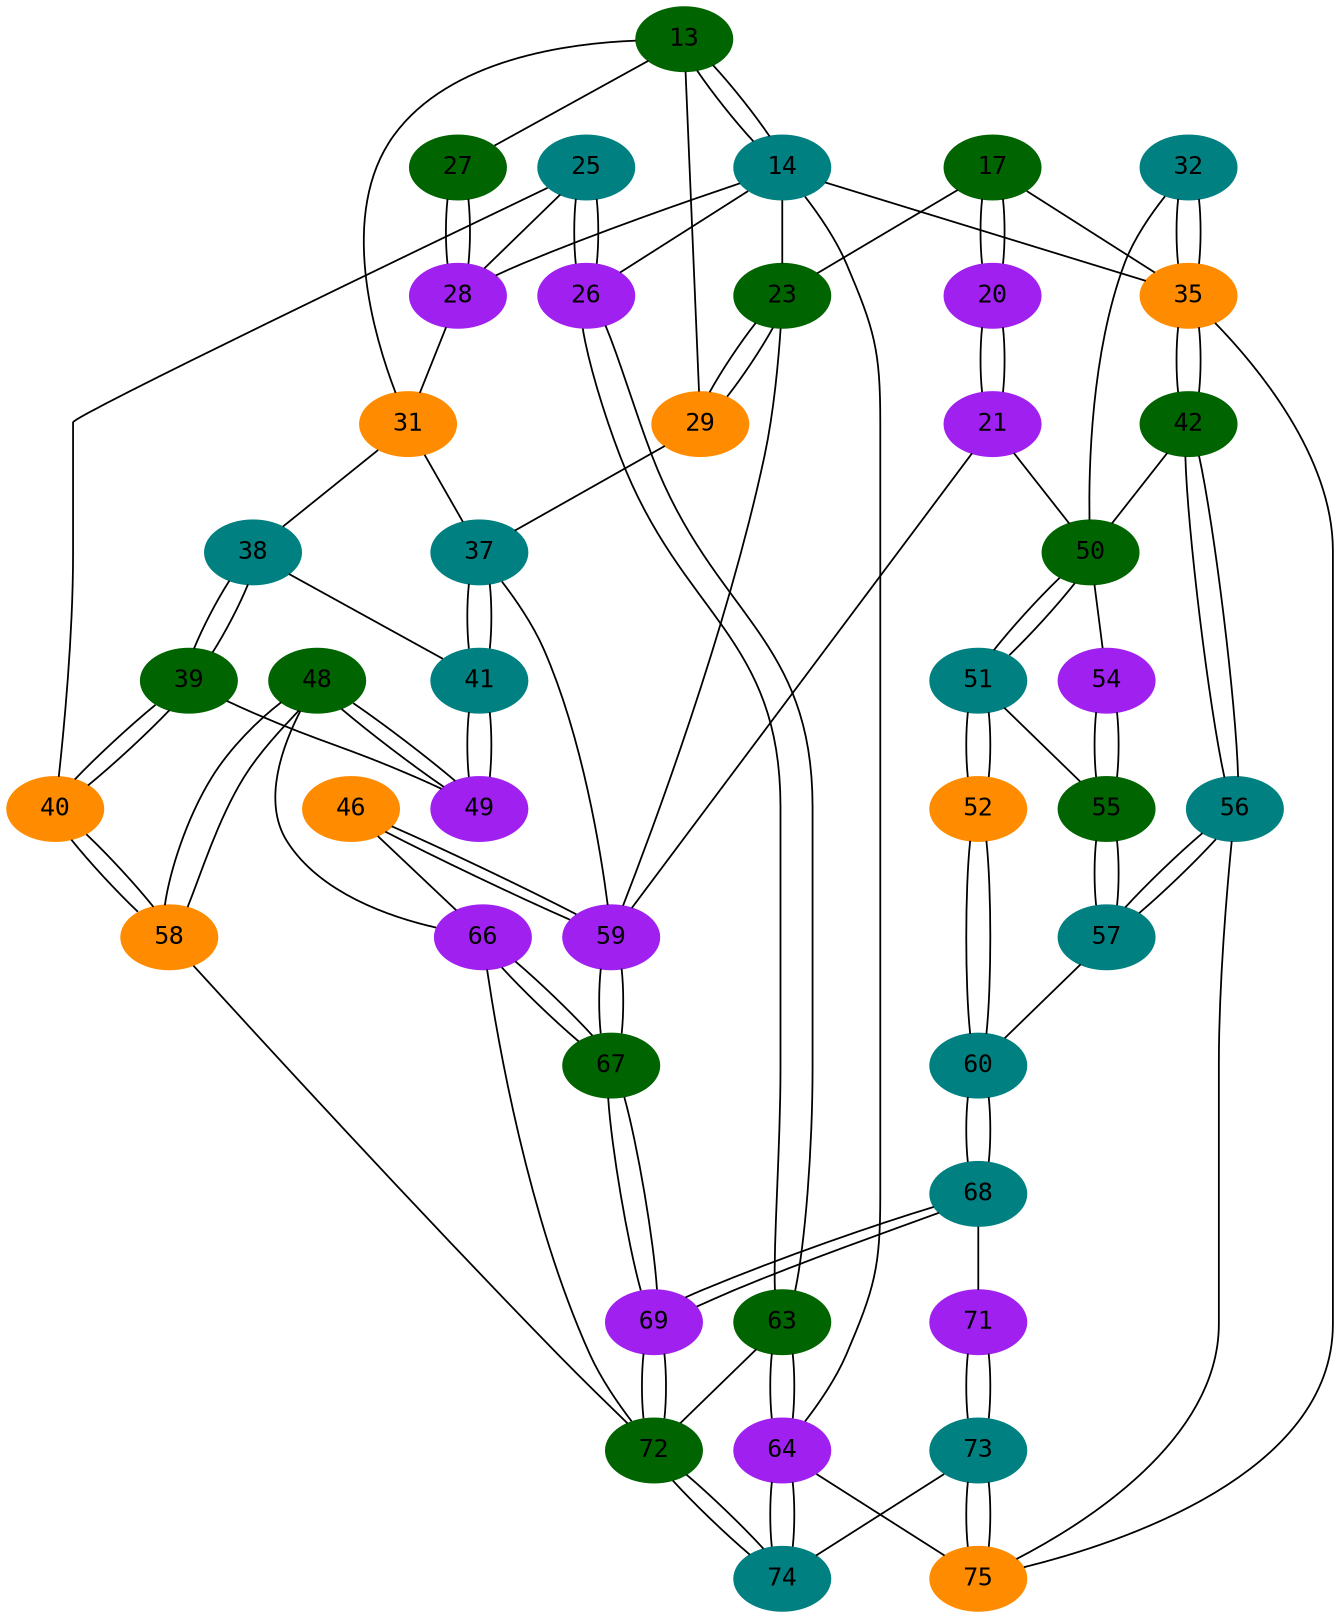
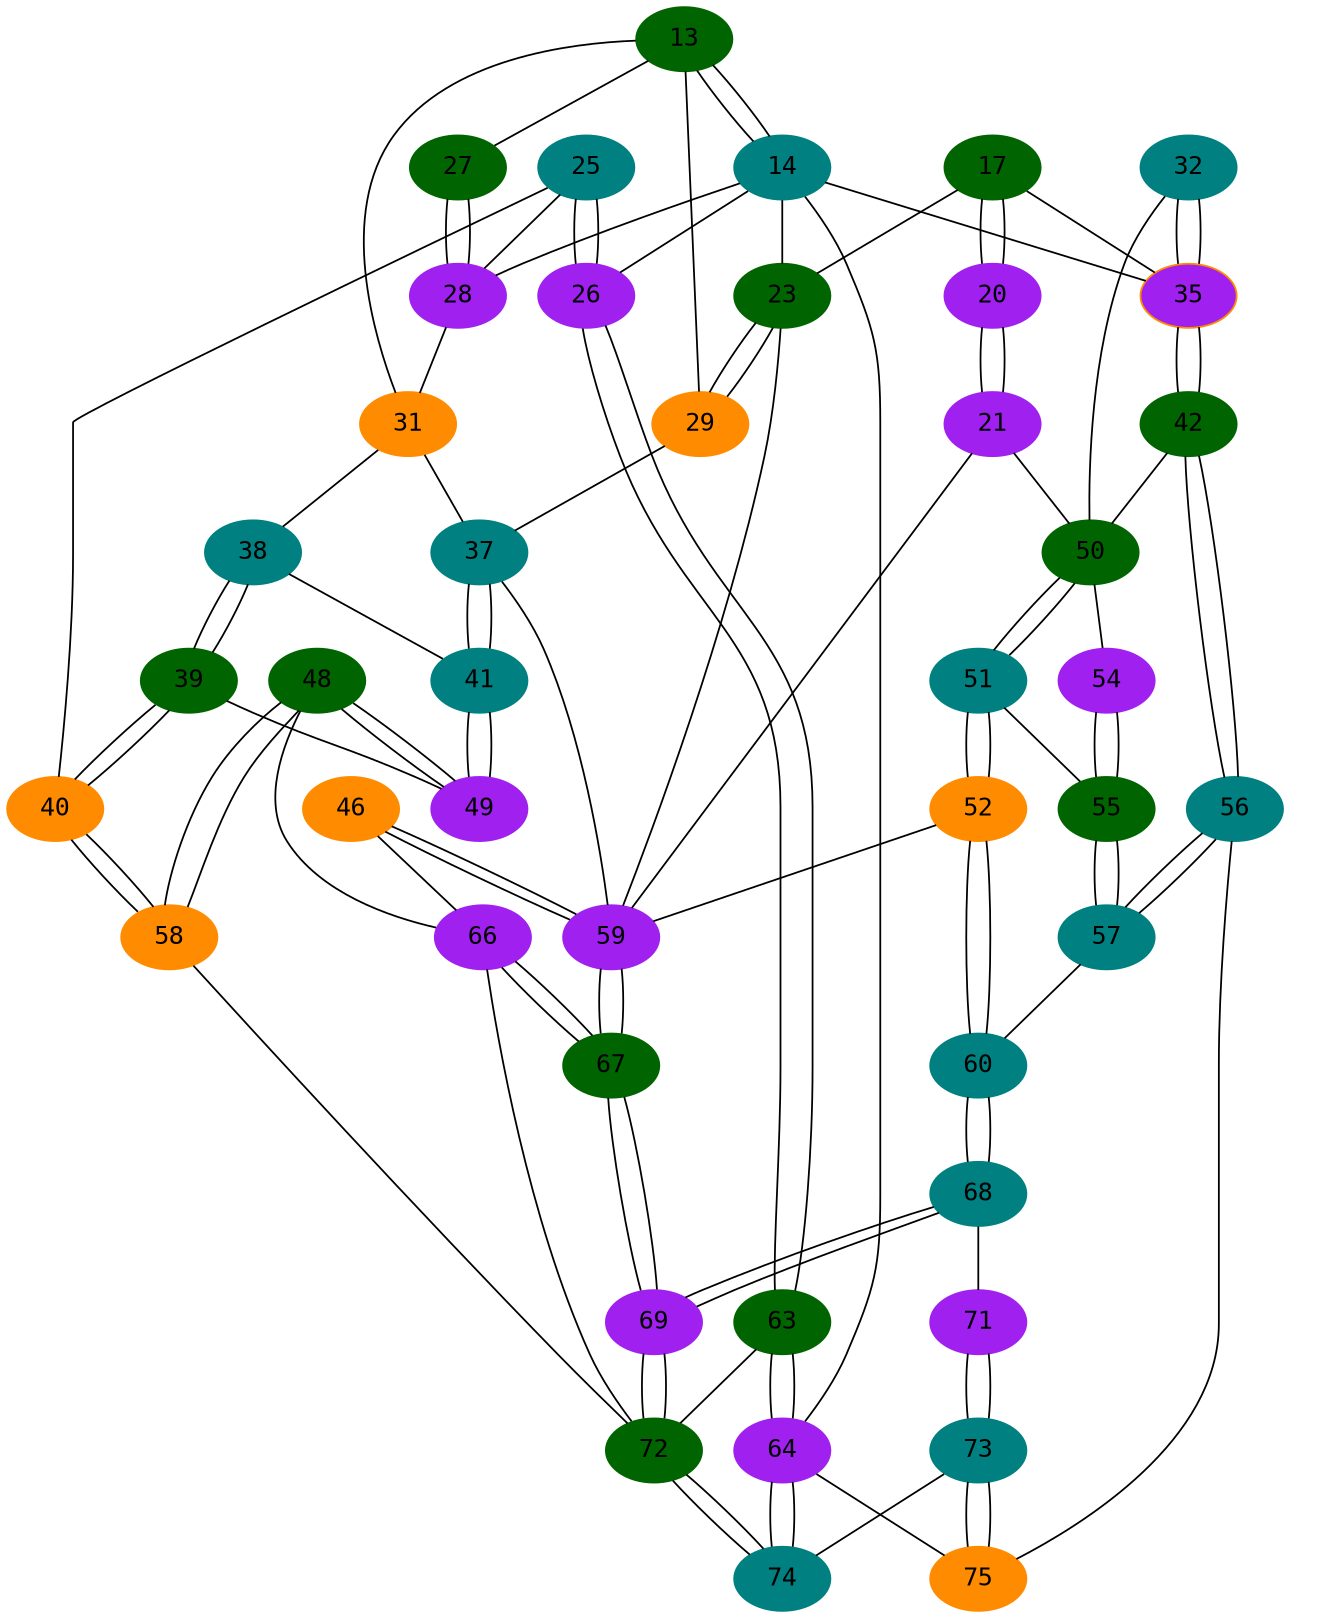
node "35": fillcolor darkorange -> purple
edge "52" -- "59": added
edge "35" -- "75": removed
